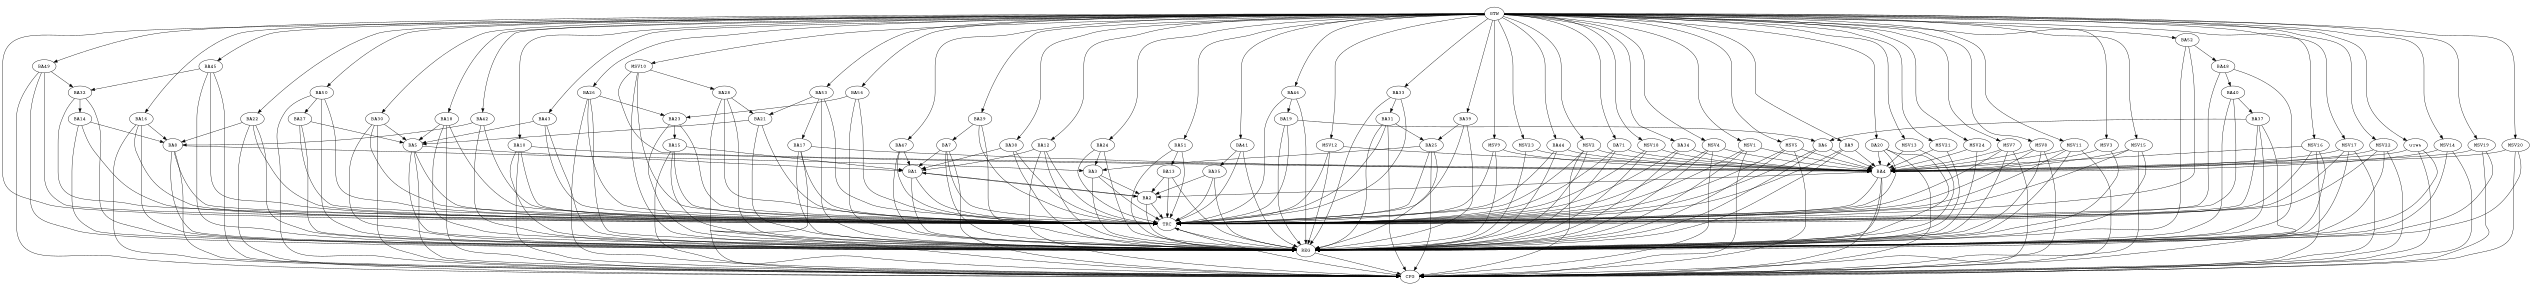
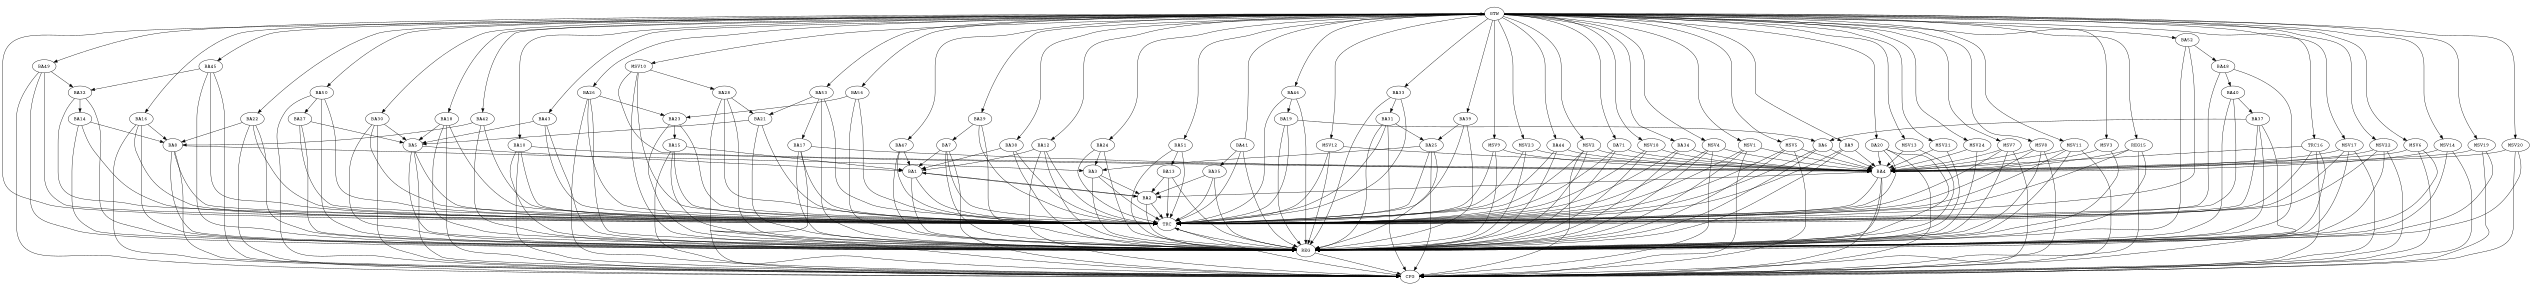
edge "GTW" -> "BA41": reversed
node "MSV15": label "MSV15" -> "REG15"
node "MSV16": label "MSV16" -> "TRC16"
node "GTW6": label "GTW6" -> "MSV6"
edge "MSV23" -> "TRC": added
